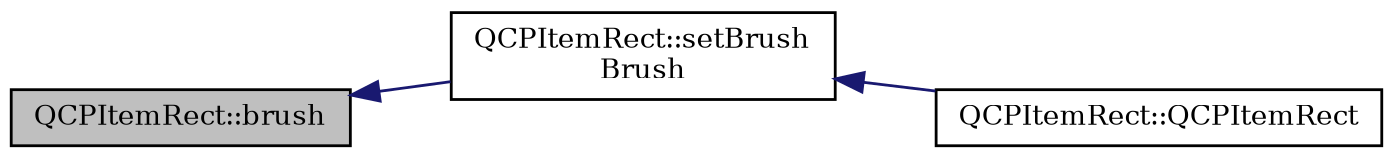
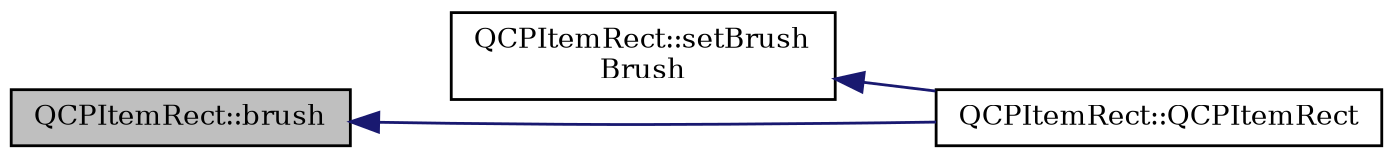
edge "QCPItemRect::setBrush Brush" -> "QCPItemRect::brush": now "QCPItemRect::QCPItemRect" -> "QCPItemRect::brush"
